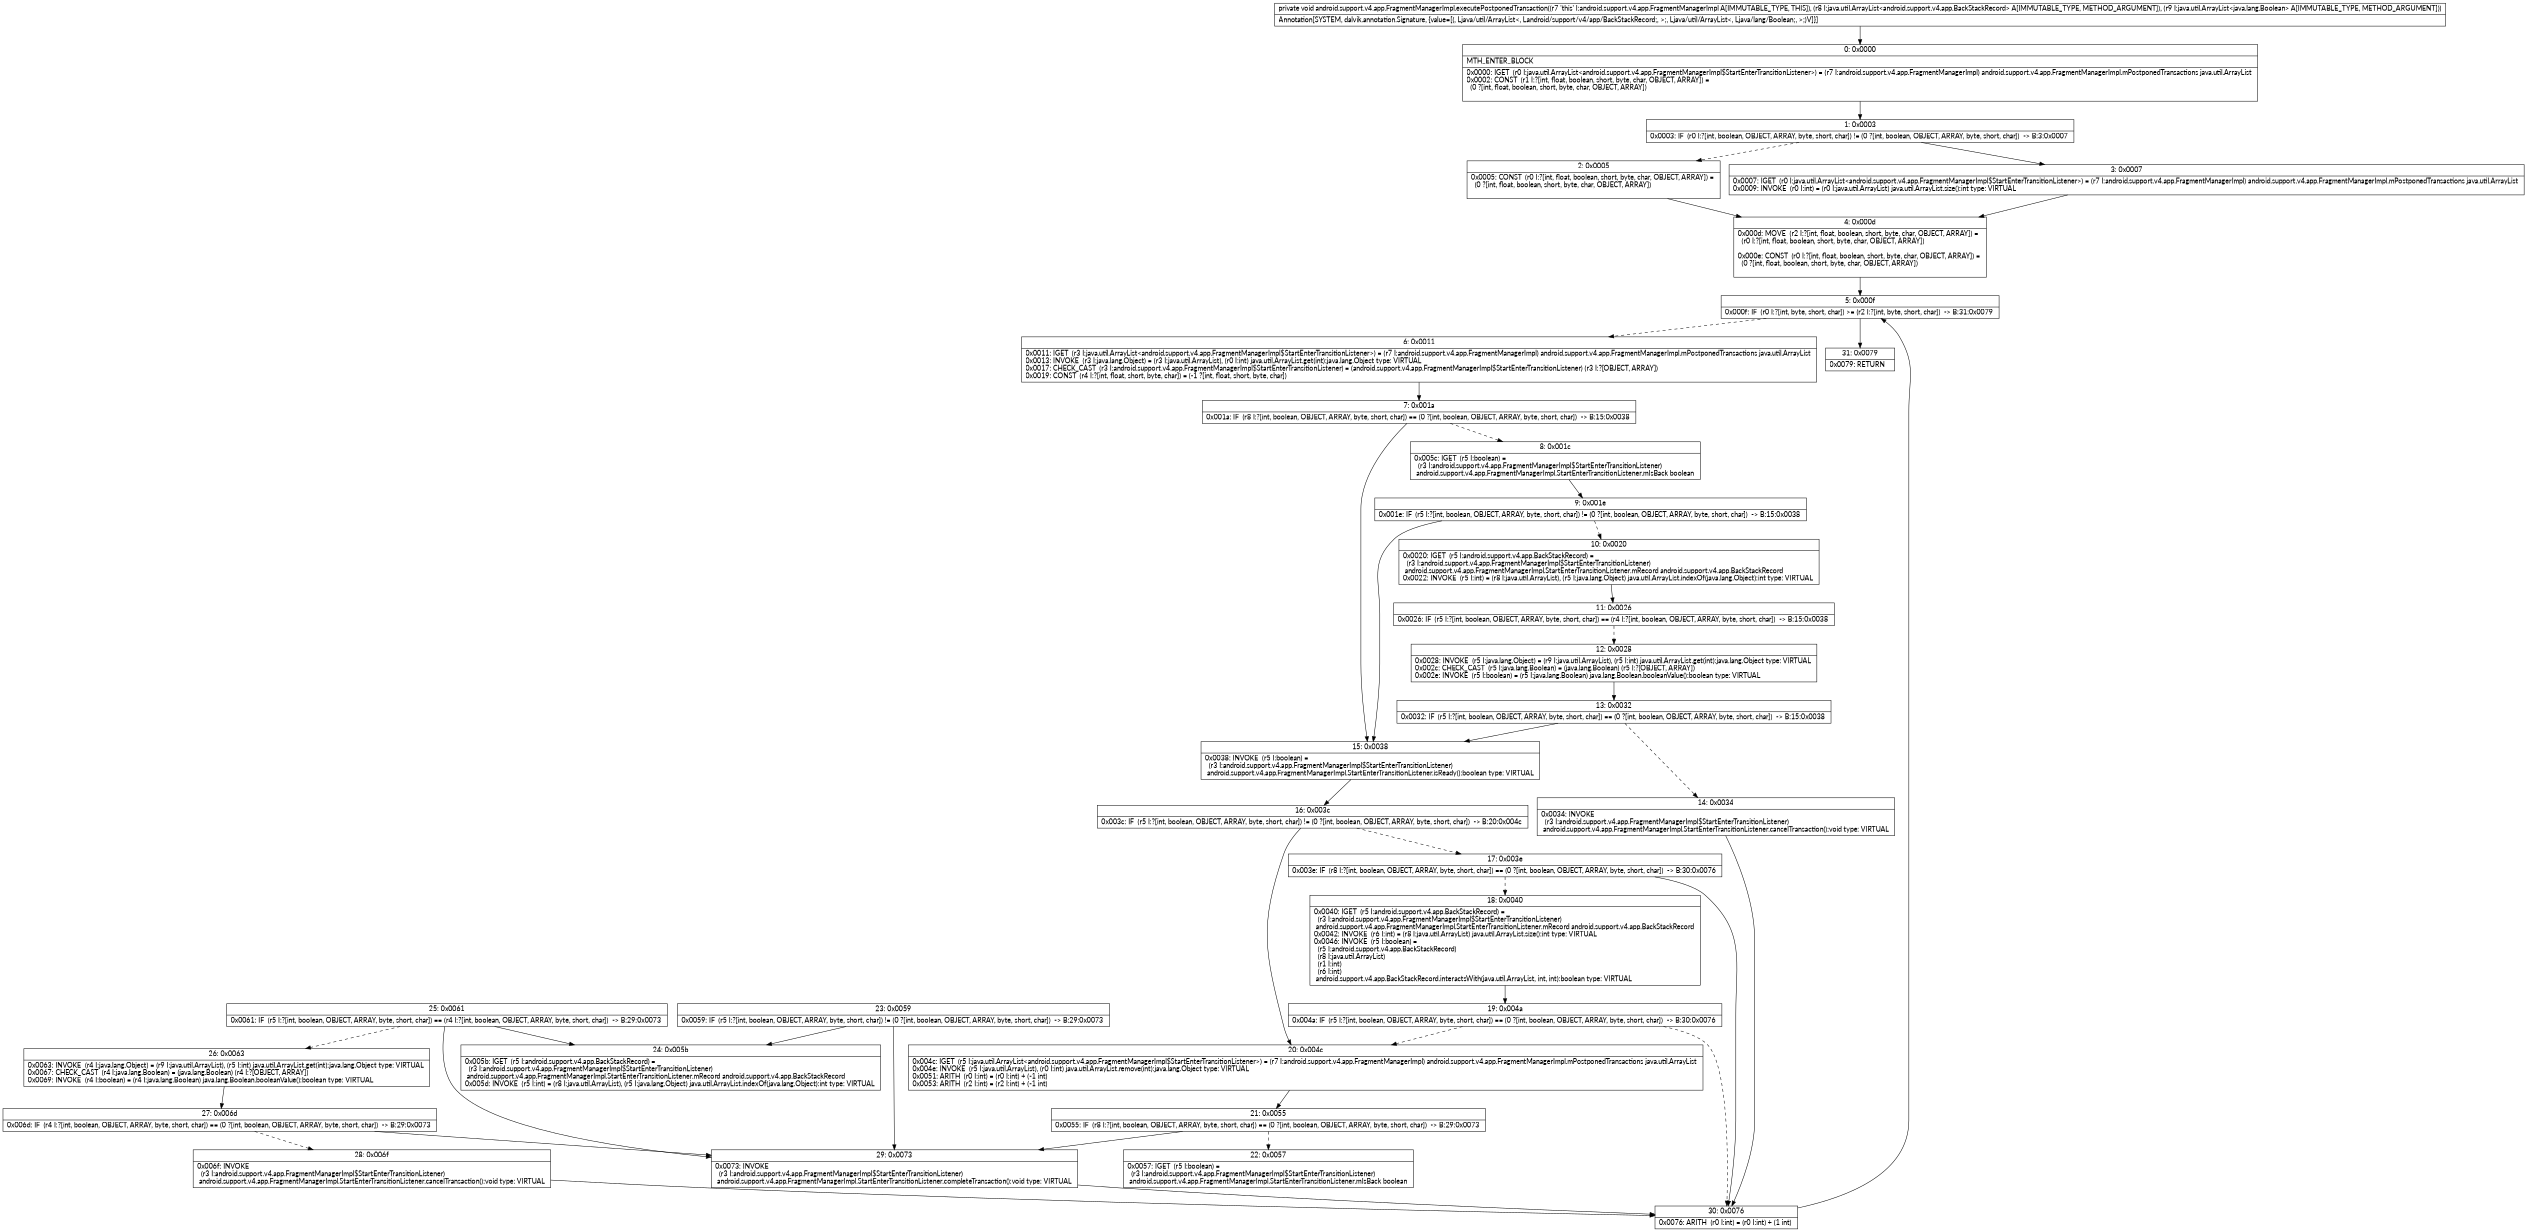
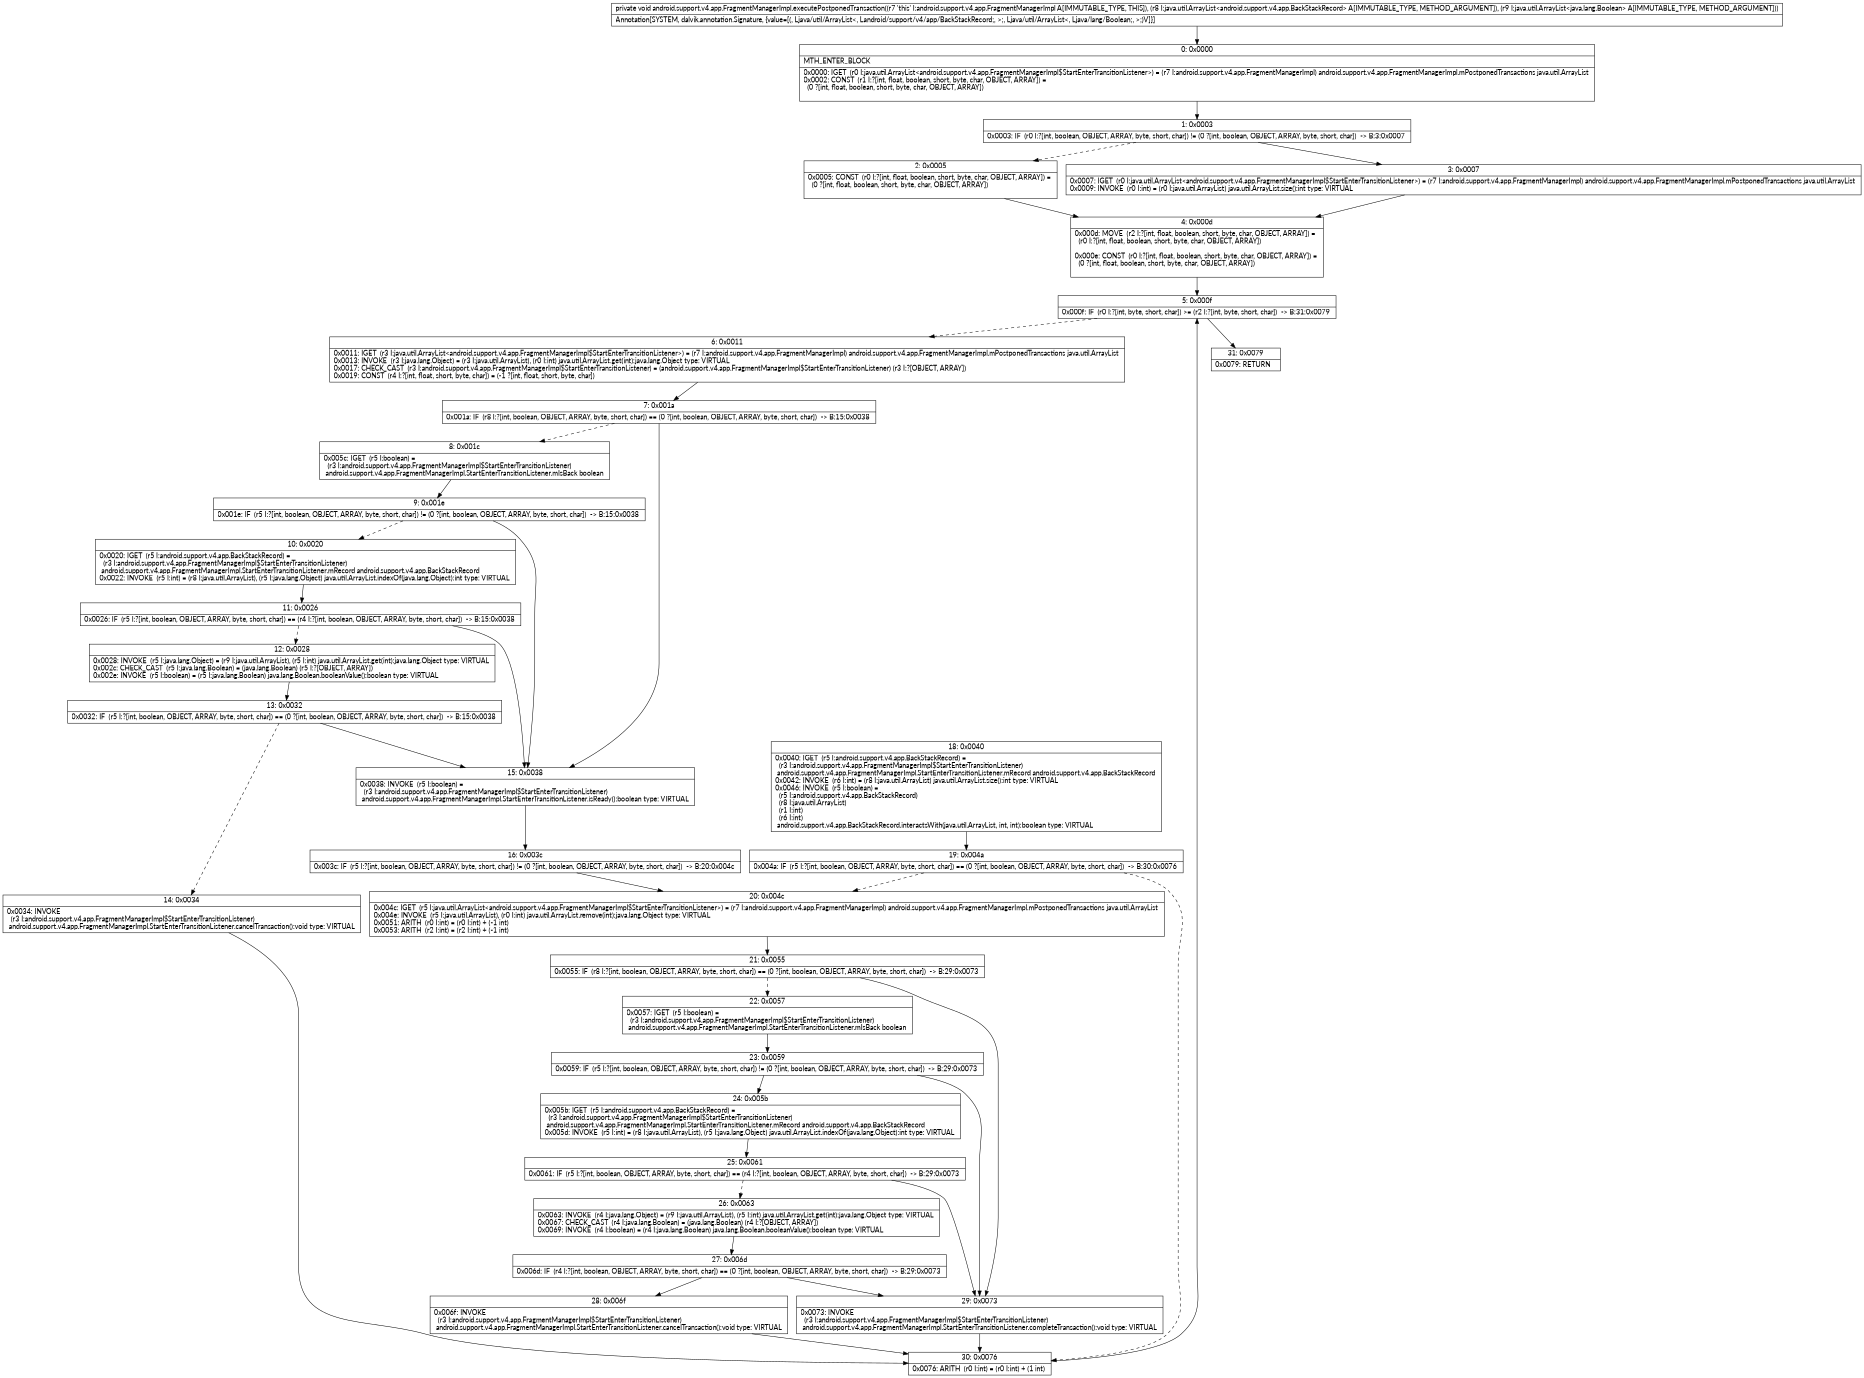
edge "11: 0x0026" -> "15: 0x0038": added
node "17: 0x003e": removed
edge "25: 0x0061" -> "24: 0x005b": reversed
edge "22: 0x0057" -> "23: 0x0059": added
edge "27: 0x006d" -> "28: 0x006f": style dashed -> solid
